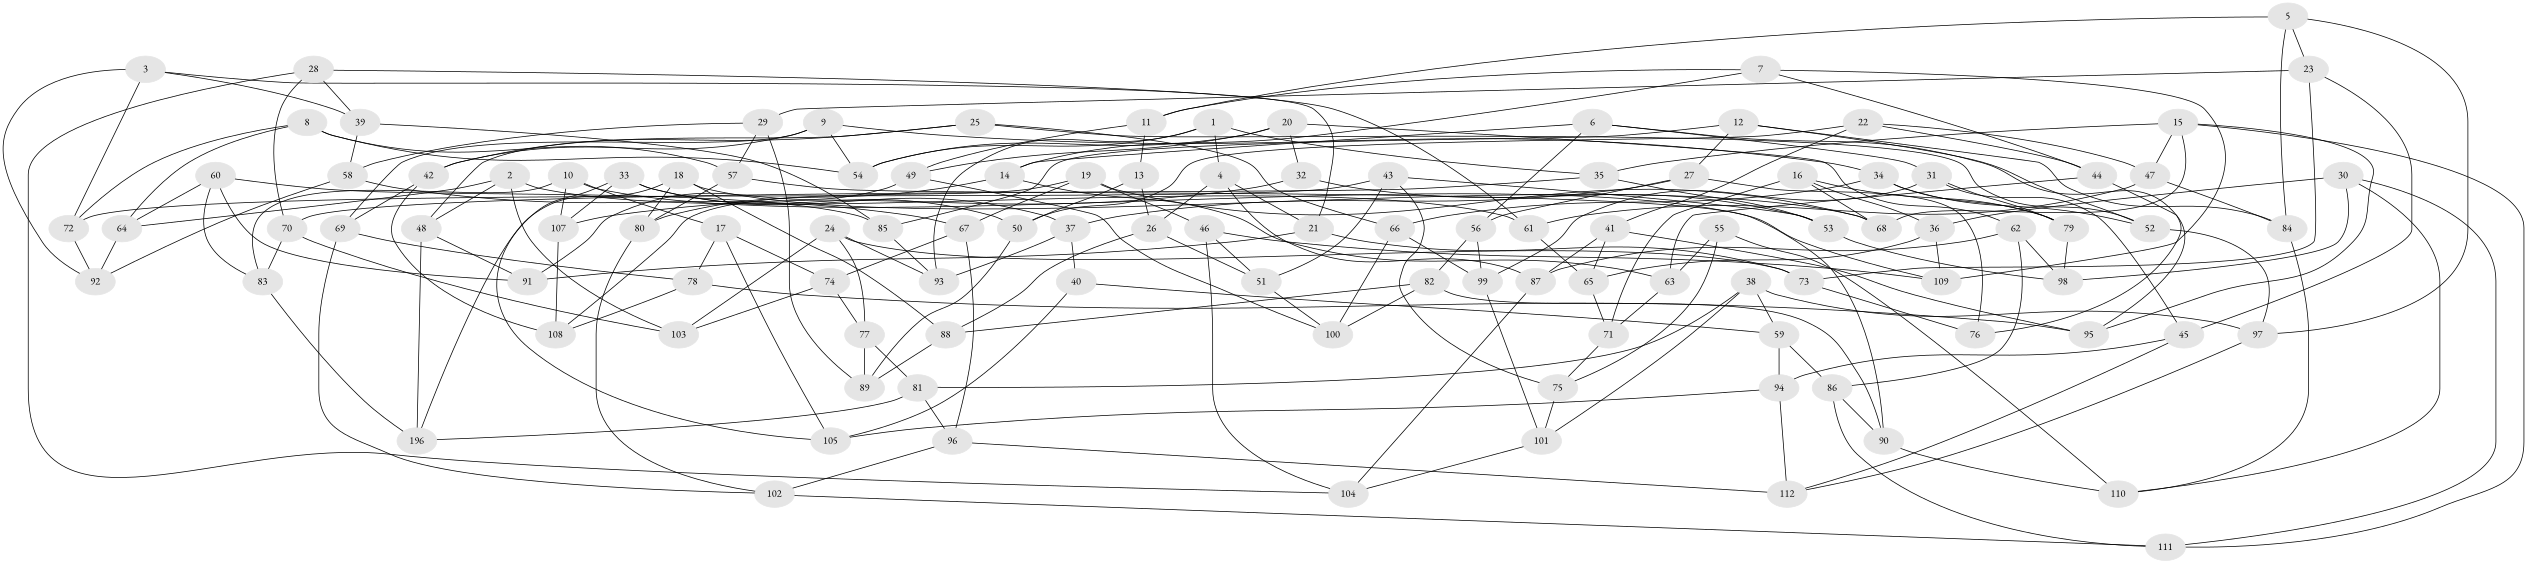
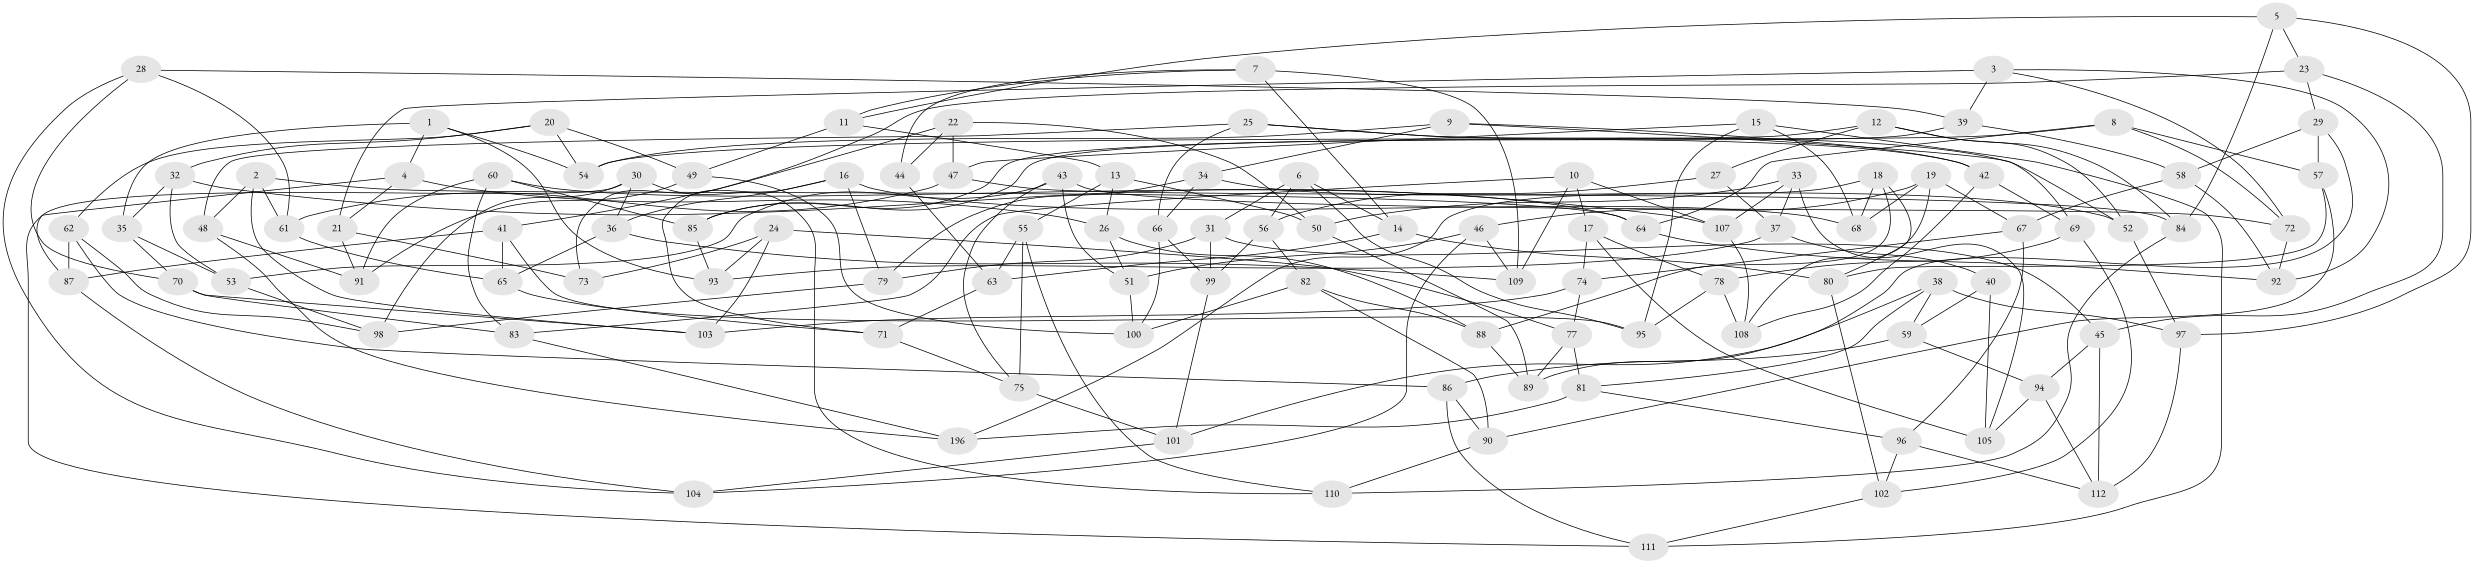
edge "15" -- "35": now "32" -- "35"
edge "13" -- "55": added
node "76": removed
